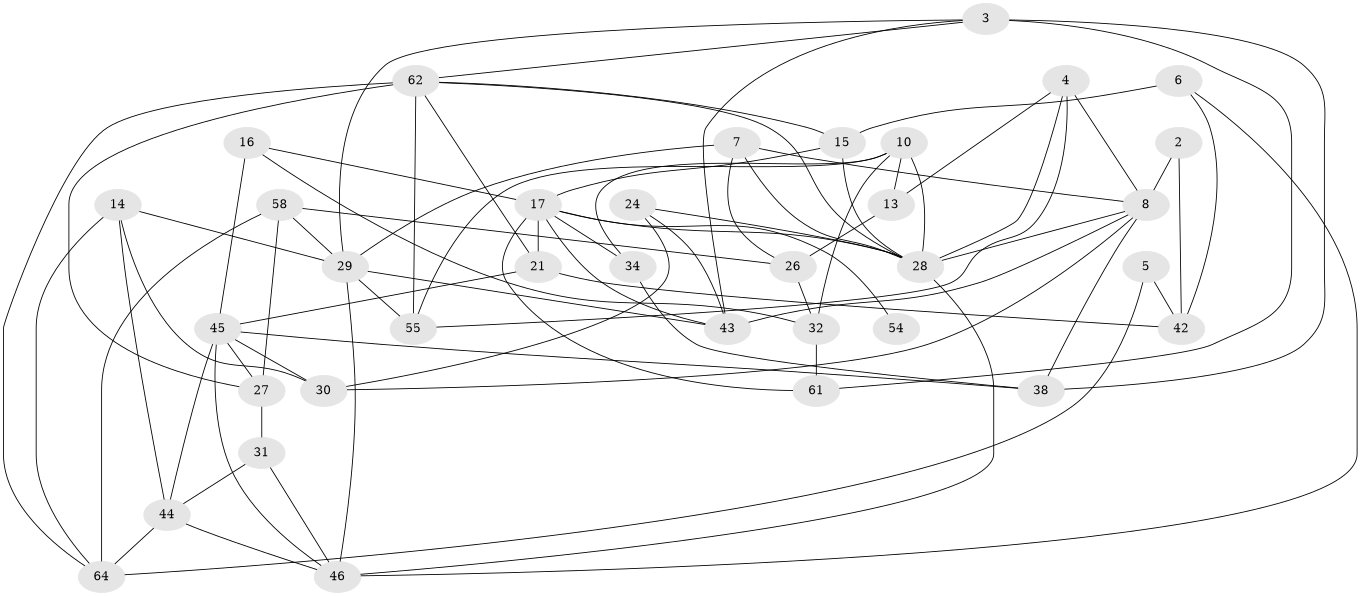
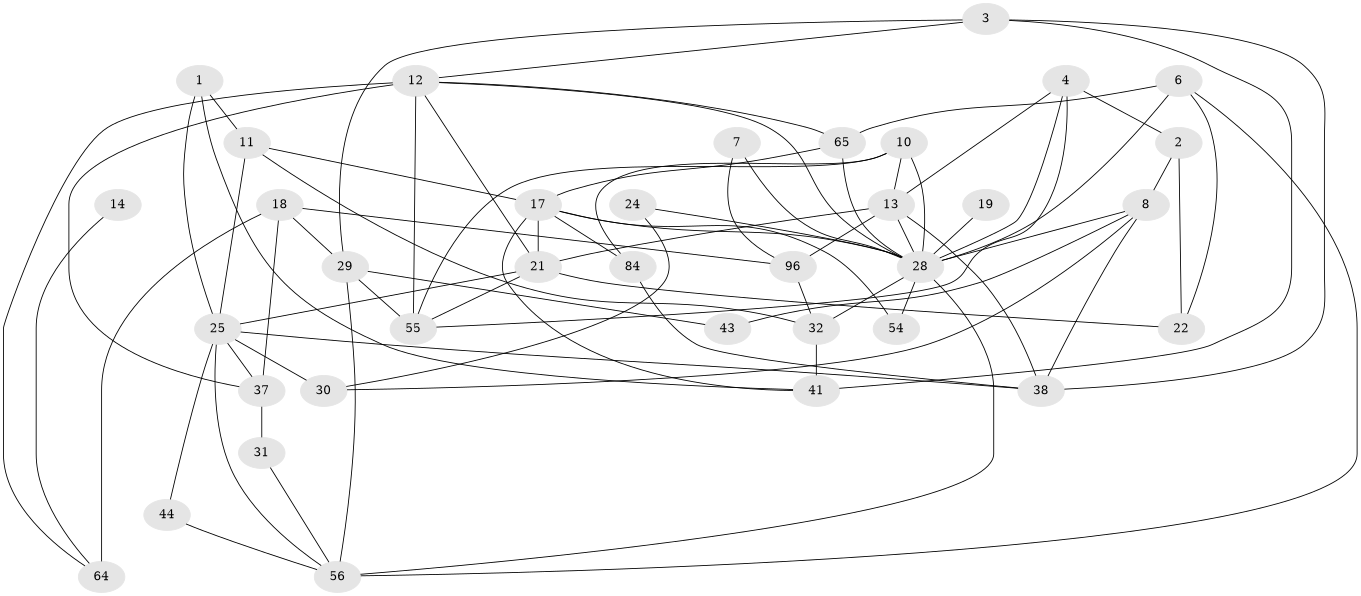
node "1": added
node "62": label "62" -> "12"
edge "3" -- "43": removed
node "16": label "16" -> "11"
node "15": label "15" -> "65"
edge "4" -- "8": now "4" -- "2"
edge "7" -- "29": removed
edge "7" -- "8": removed
edge "6" -- "28": added
node "58": label "58" -> "18"
node "19": added
edge "10" -- "32": now "28" -- "32"
edge "13" -- "21": added
edge "13" -- "28": added
edge "14" -- "29": removed
edge "24" -- "43": removed
node "34": label "34" -> "84"
node "26": label "26" -> "96"
node "5": removed
edge "13" -- "38": added
edge "17" -- "43": removed
edge "21" -- "55": added
edge "28" -- "54": added
node "45": label "45" -> "25"
node "42": label "42" -> "22"
edge "14" -- "30": removed
edge "14" -- "44": removed
node "27": label "27" -> "37"
node "61": label "61" -> "41"
edge "31" -- "44": removed
edge "44" -- "64": removed
node "46": label "46" -> "56"
